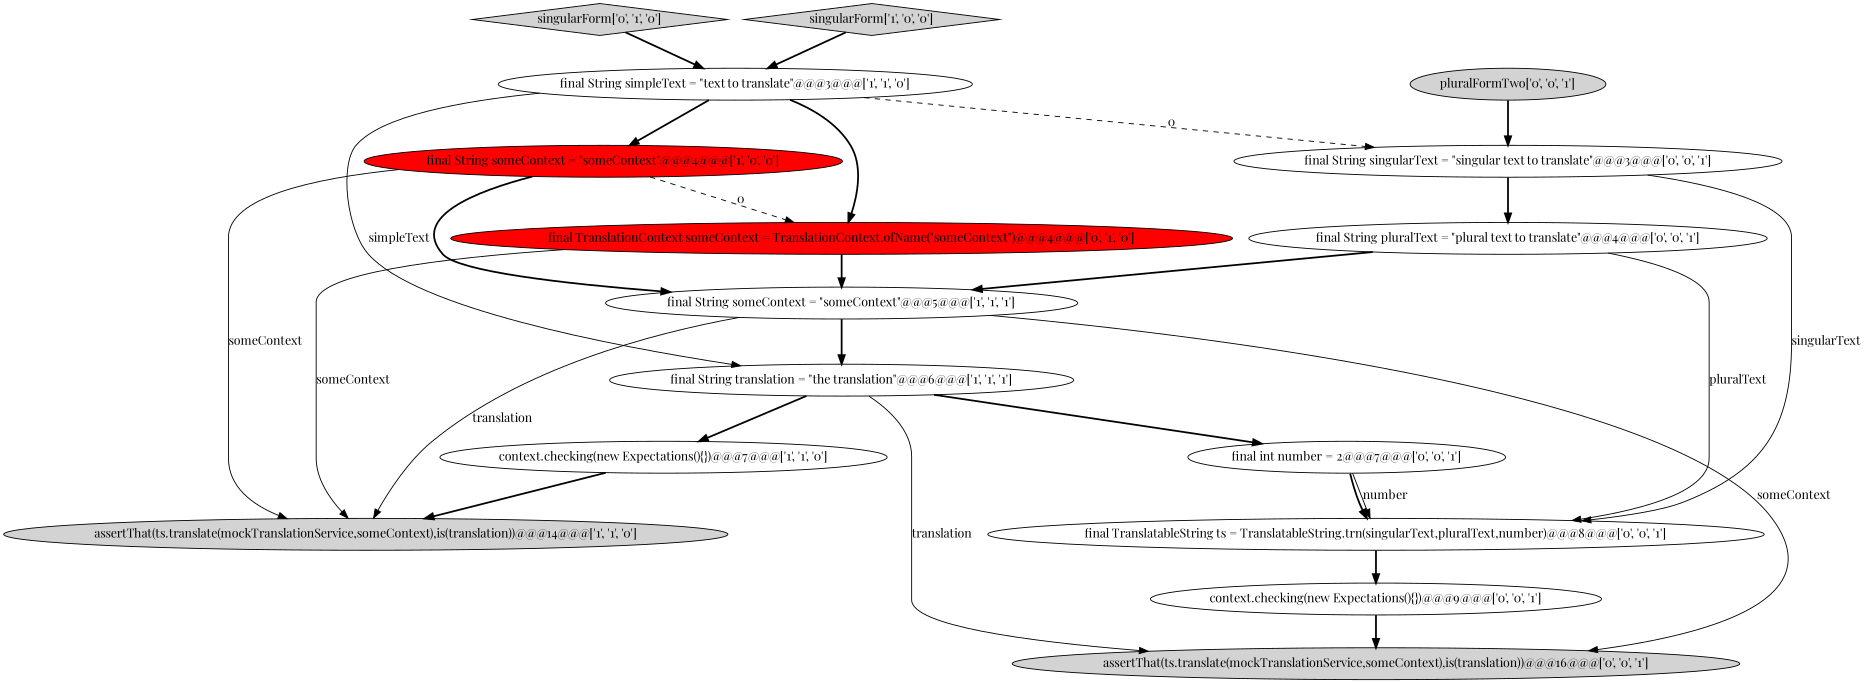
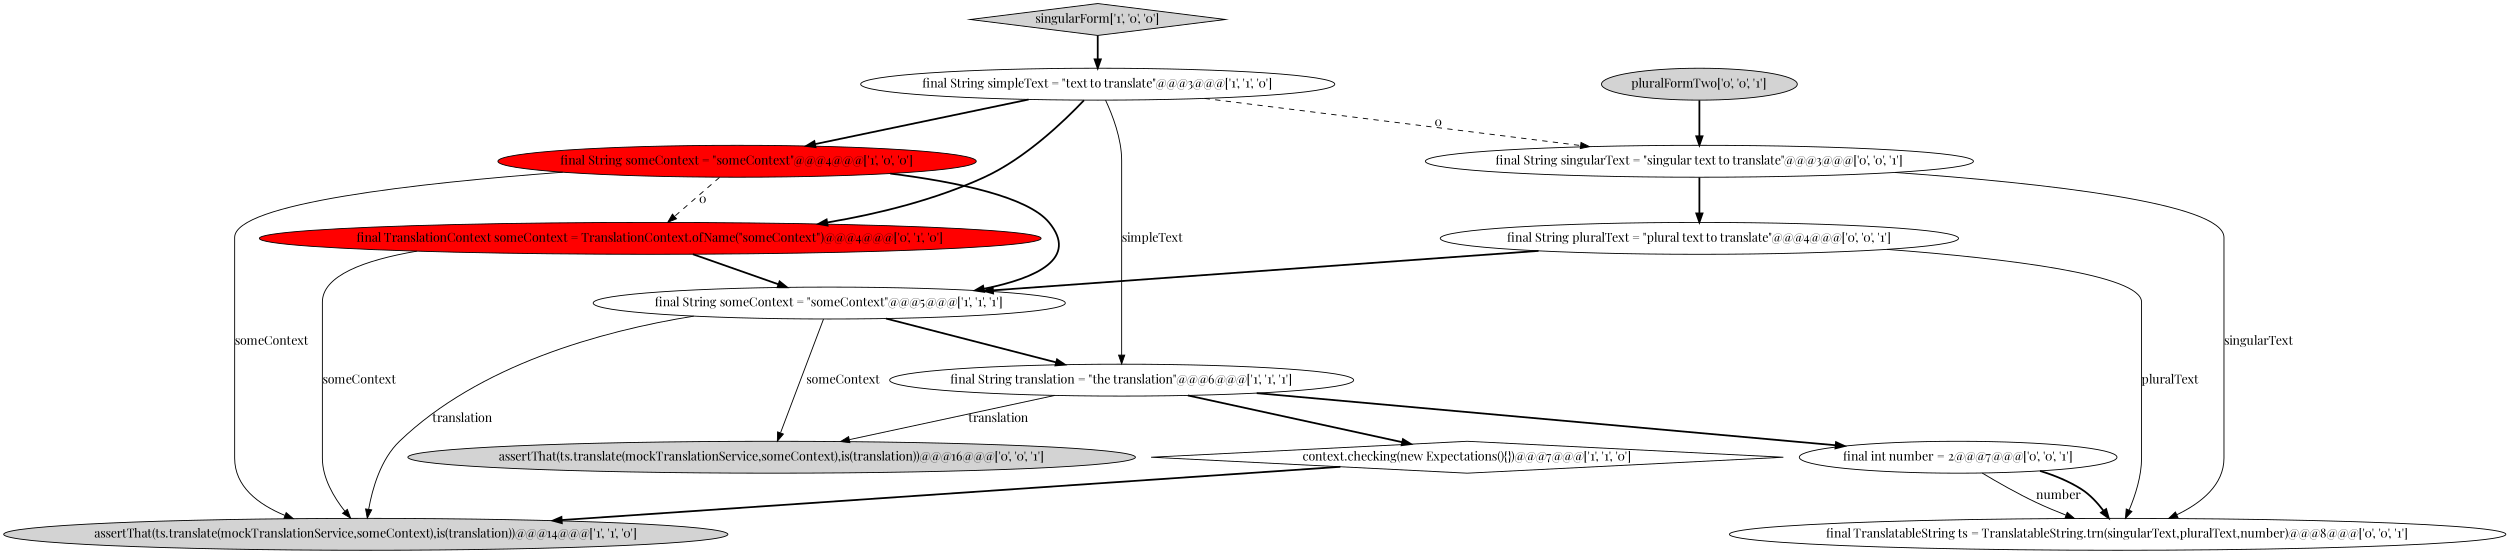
node "singularForm['0', '1', '0']": removed
node "context.checking(new Expectations(){})@@@7@@@['1', '1', '0']": shape ellipse -> diamond
node "context.checking(new Expectations(){})@@@9@@@['0', '0', '1']": removed
